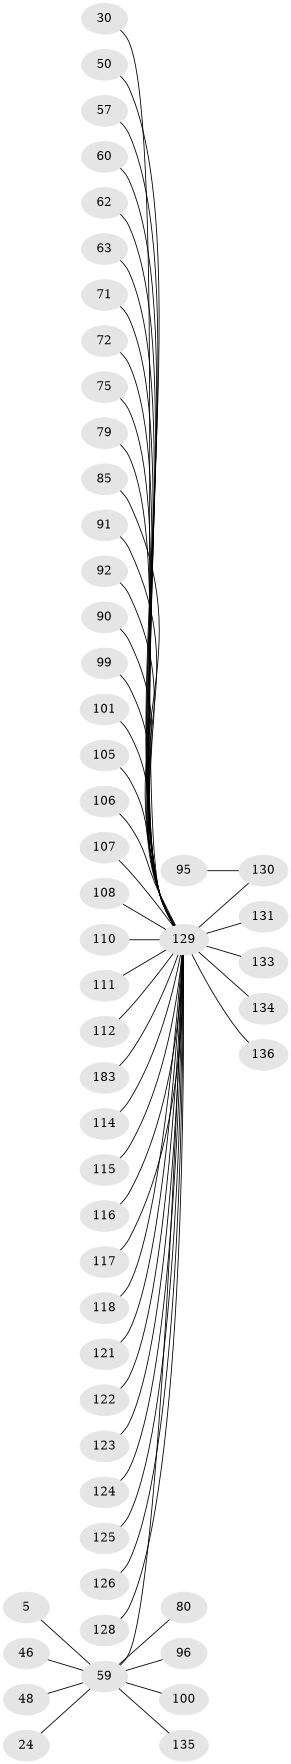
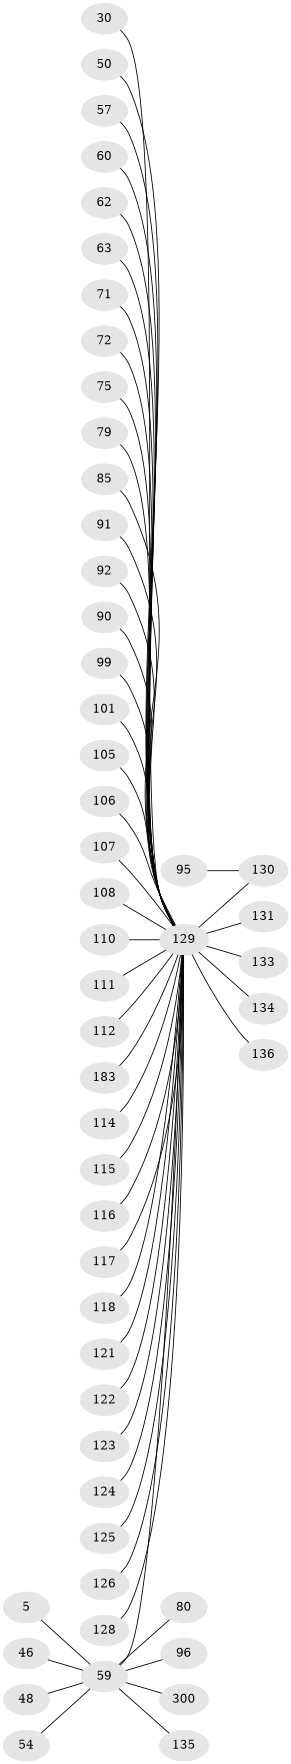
node "100": label "100" -> "300"
node "24": label "24" -> "54"
